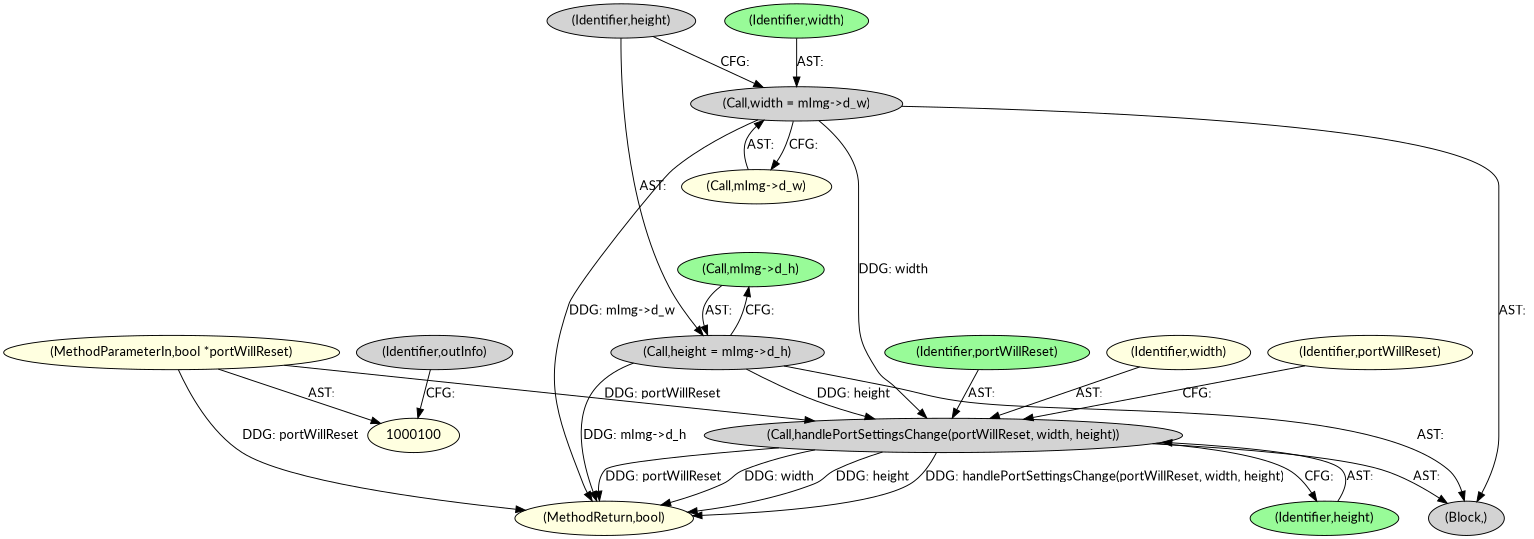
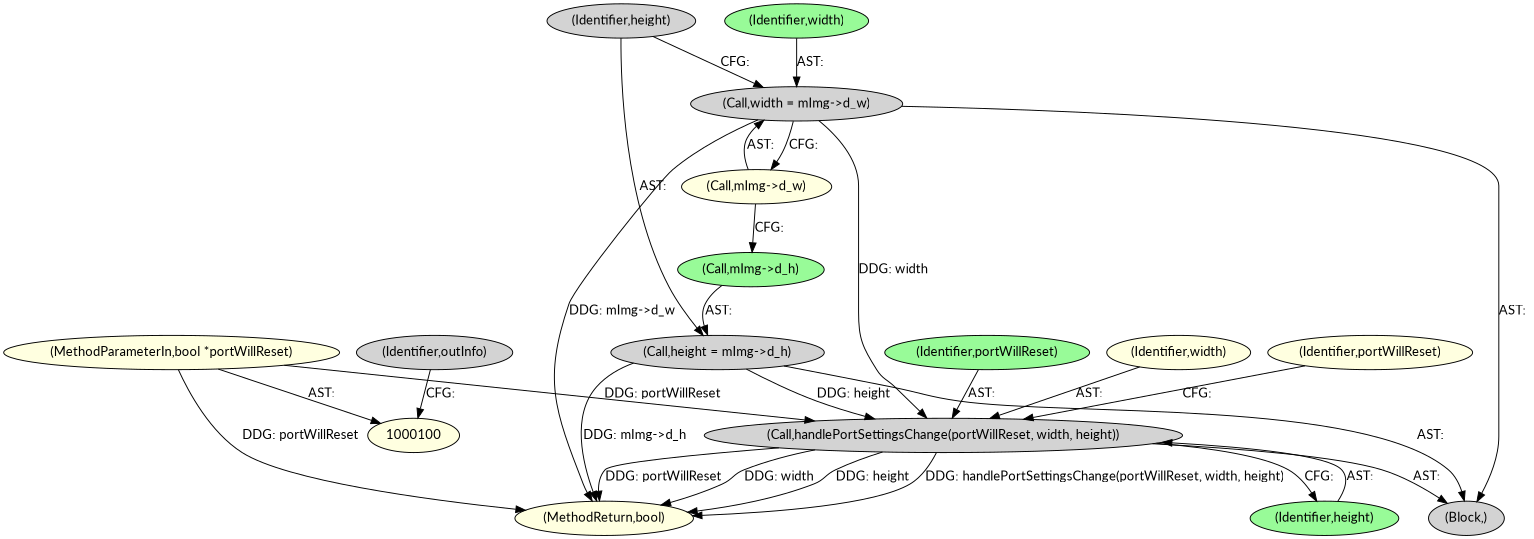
edge "(Call,height = mImg->d_h)" -> "(Call,mImg->d_h)": now "(Call,mImg->d_w)" -> "(Call,mImg->d_h)"
